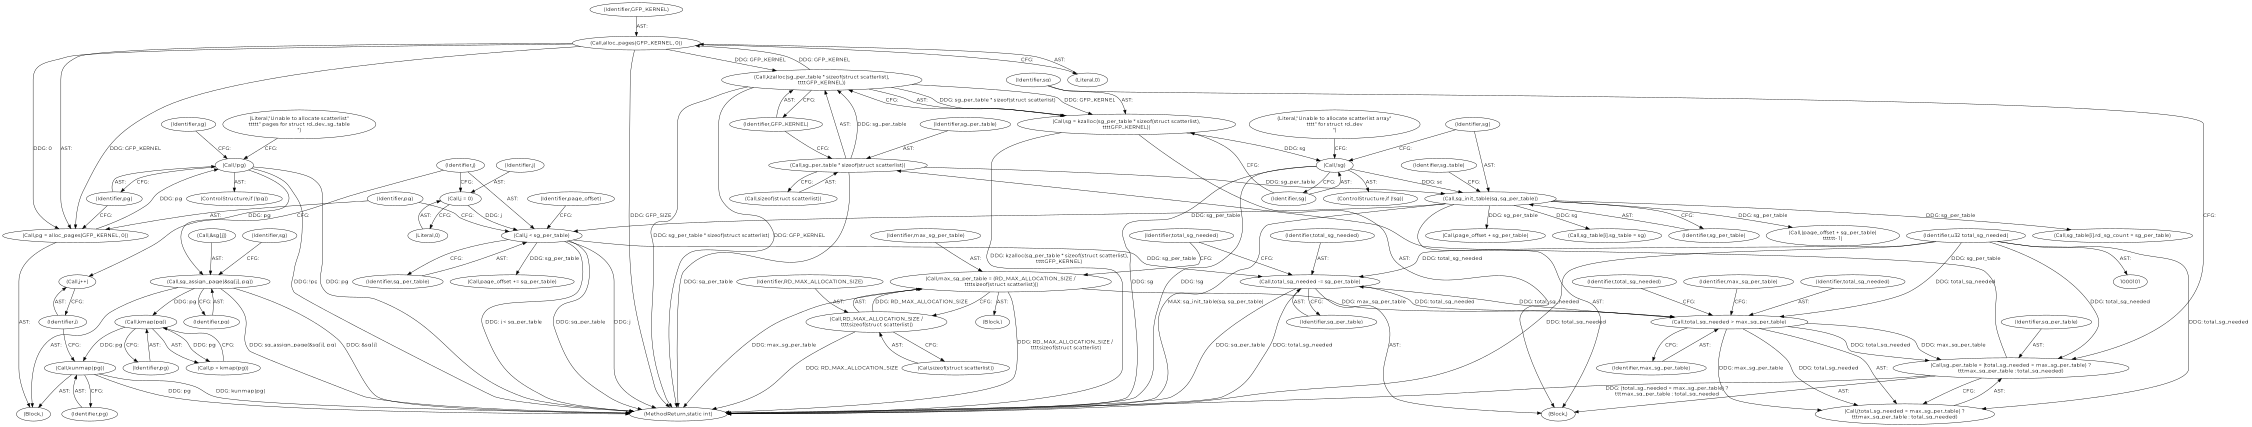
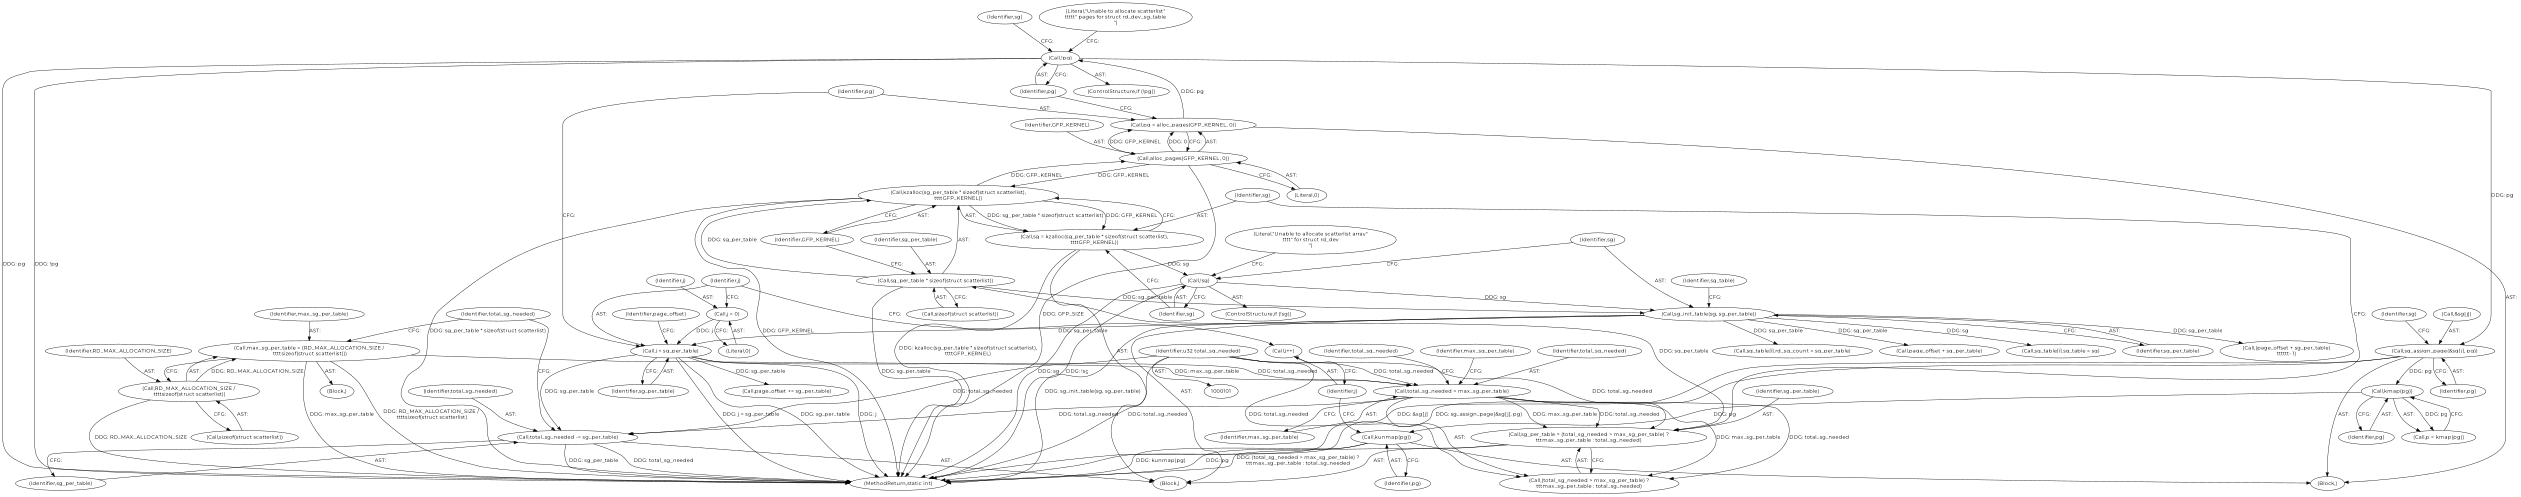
edge "(Call,pg = alloc_pages(GFP_KERNEL, 0))" -> "(Call,alloc_pages(GFP_KERNEL, 0))": added, label "CFG:"
edge "(Call,sg_init_table(sg, sg_per_table))" -> "(MethodReturn,static int)": label "MAX: sg_init_table(sg, sg_per_table)" -> "DDG: sg_init_table(sg, sg_per_table)"
edge "(Call,total_sg_needed -= sg_per_table)" -> "(Call,total_sg_needed > max_sg_per_table)": now "(Call,j < sg_per_table)" -> "(Call,total_sg_needed > max_sg_per_table)"
